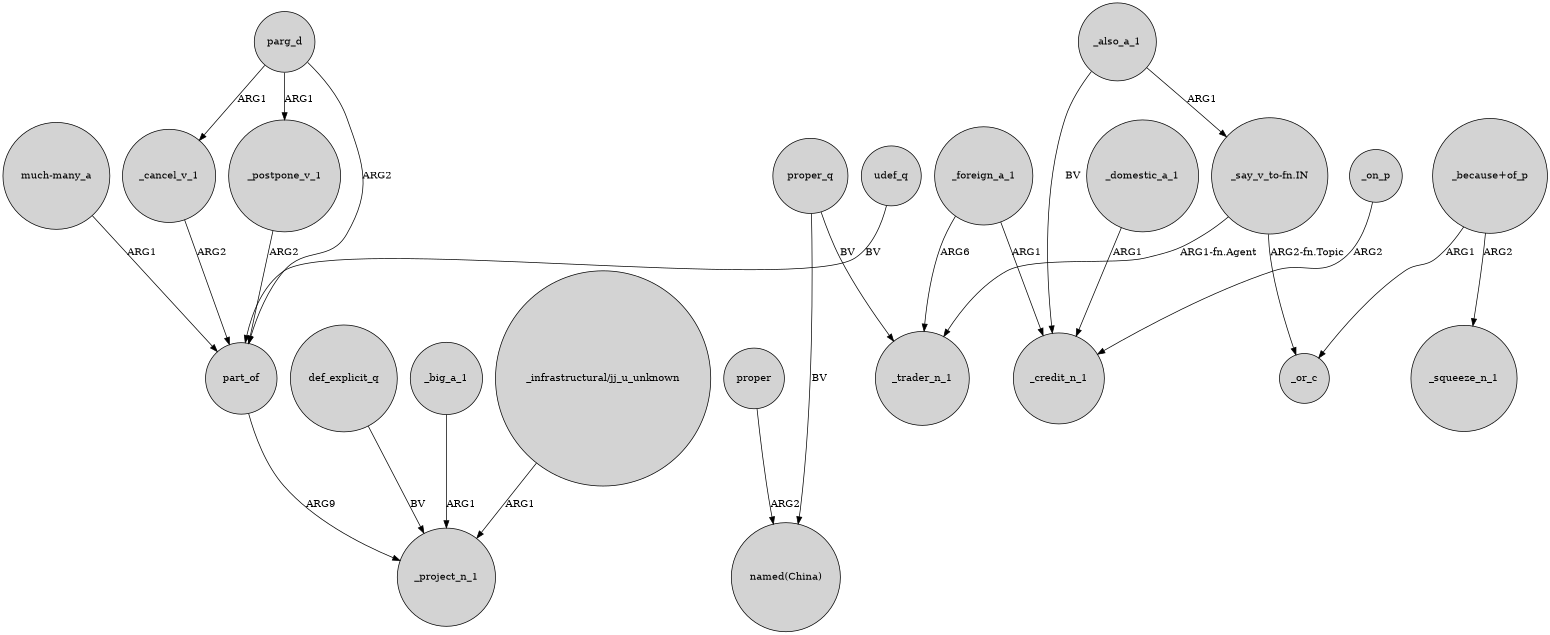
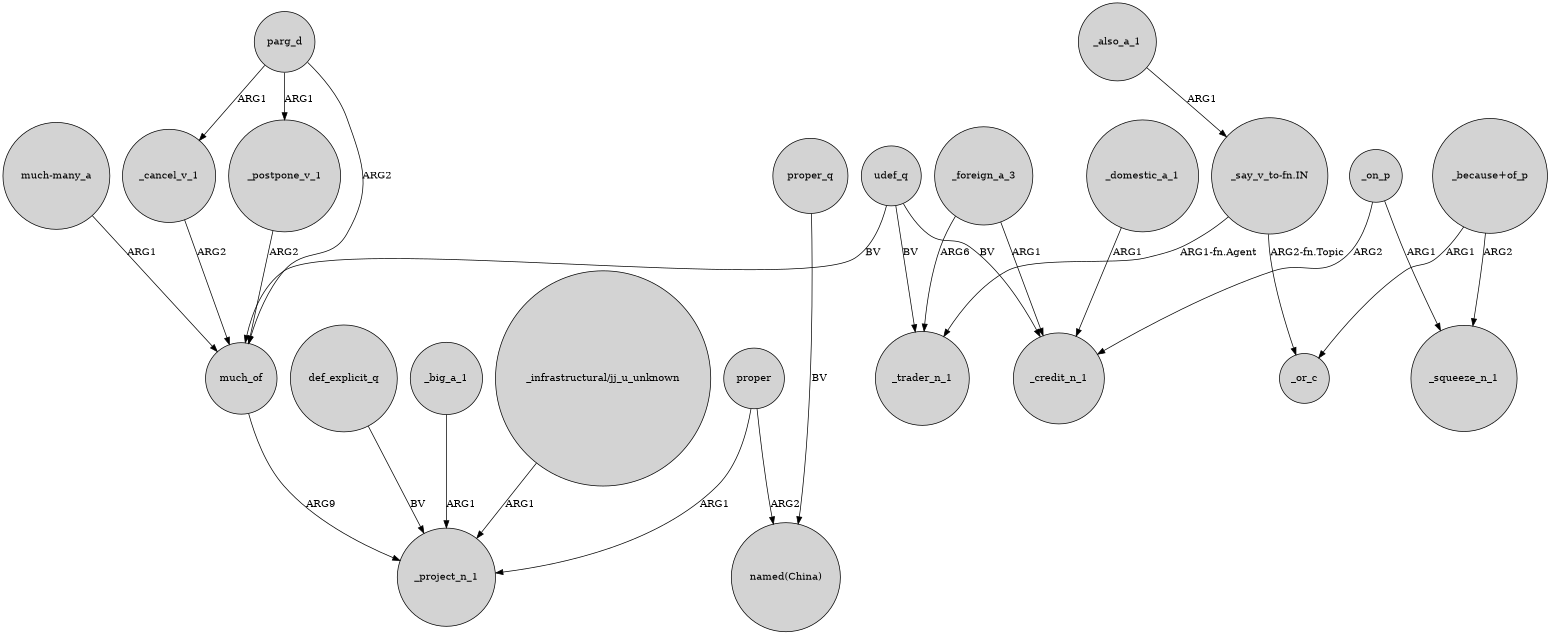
node "_foreign_a_1": label "_foreign_a_1" -> "_foreign_a_3"
edge "_also_a_1" -> "_credit_n_1": now "udef_q" -> "_credit_n_1"
edge "_on_p" -> "_squeeze_n_1": added, label "ARG1"
edge "proper_q" -> "_trader_n_1": now "udef_q" -> "_trader_n_1"
node "part_of": label "part_of" -> "much_of"
edge "proper" -> "_project_n_1": added, label "ARG1"
